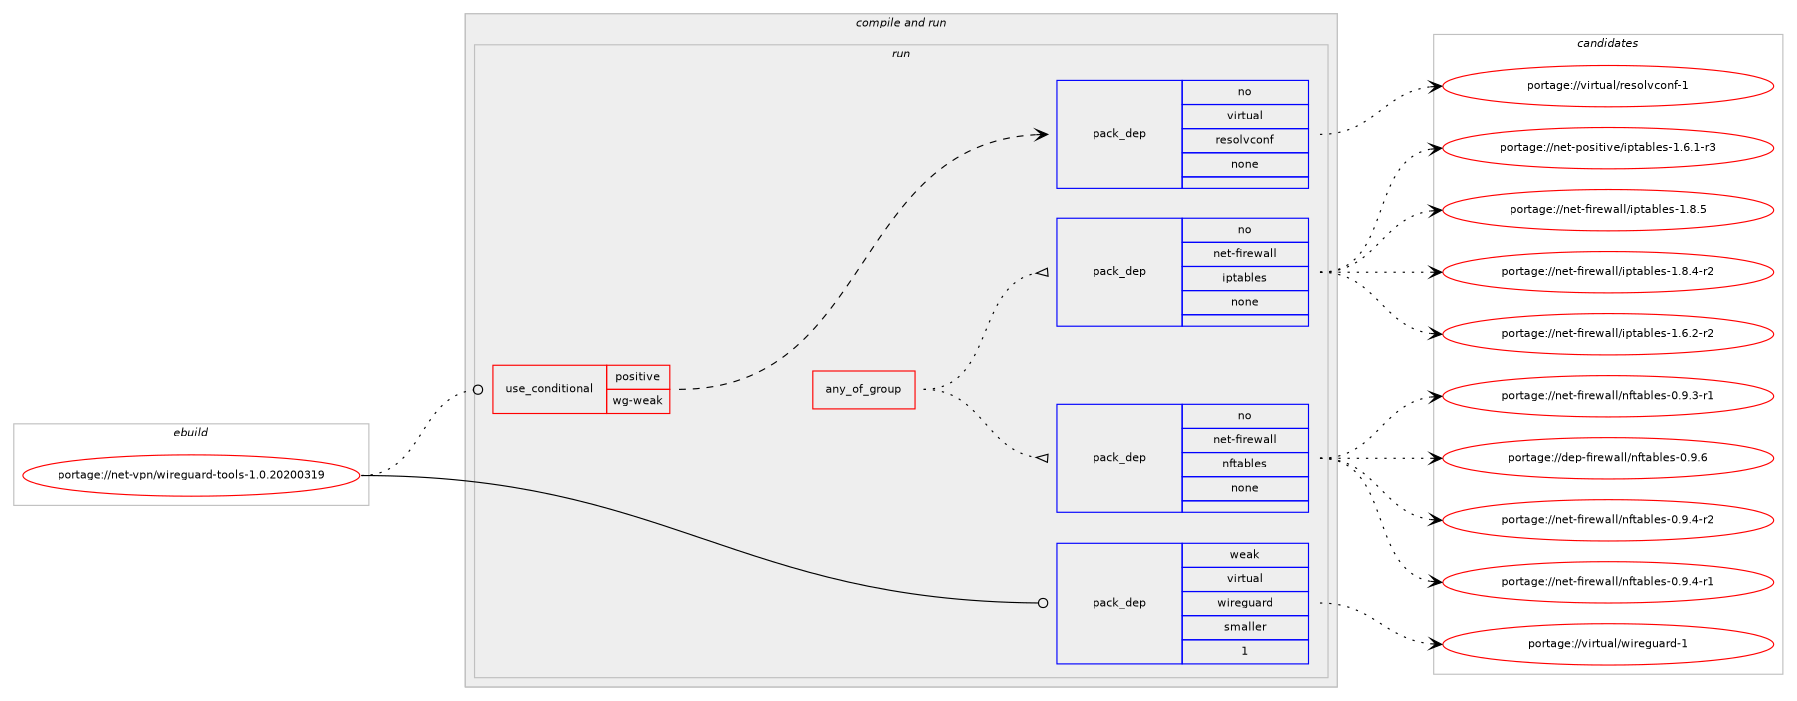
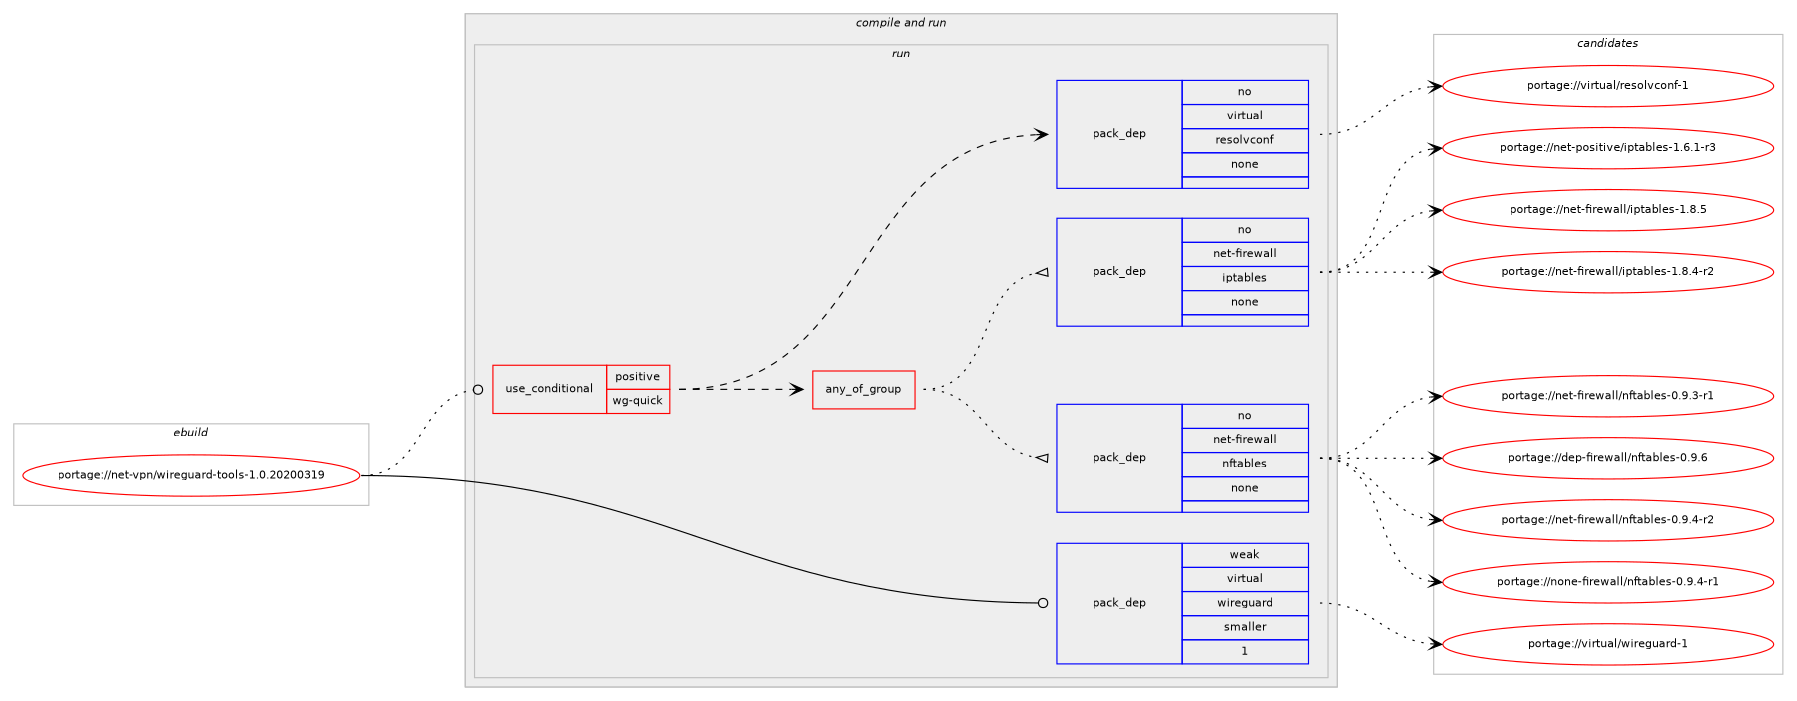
node "portage://net-firewall/iptables-1.6.2-r2": removed
edge "use_conditional" -> "any_of_group": added
node "use_conditional": text "wg-weak" -> "wg-quick"
node "portage://net-firewall/nftables-0.9.4-r1": label "portage://net-firewall/nftables-0.9.4-r1" -> "portage://none-firewall/nftables-0.9.4-r1"
